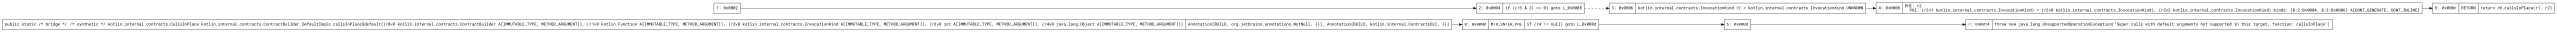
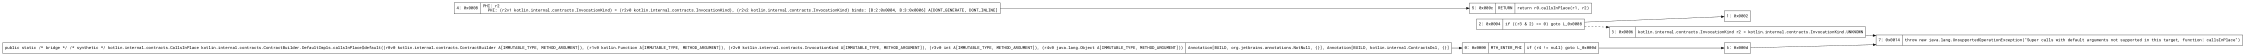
edge "1: 0x0002" -> "2: 0x0004": reversed
edge "3: 0x0006" -> "4: 0x0008": now "3: 0x0006" -> "7: 0x0014"
